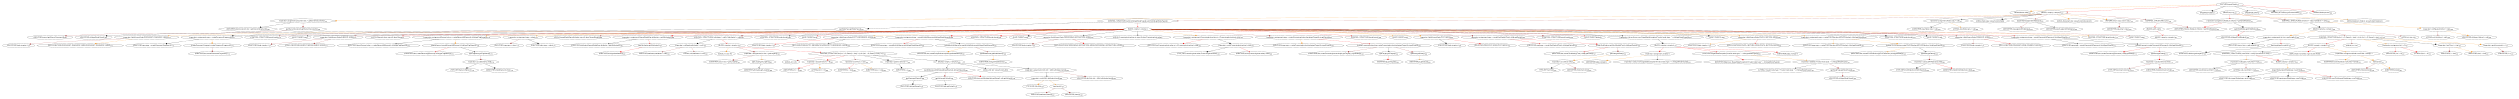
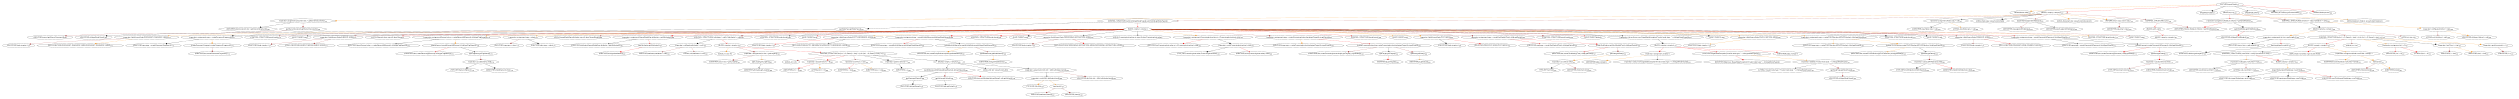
node "(FIELD_IDENTIFIER,CDATA_SECTION_NODE,CDATA_SECTION_NODE)": removed
